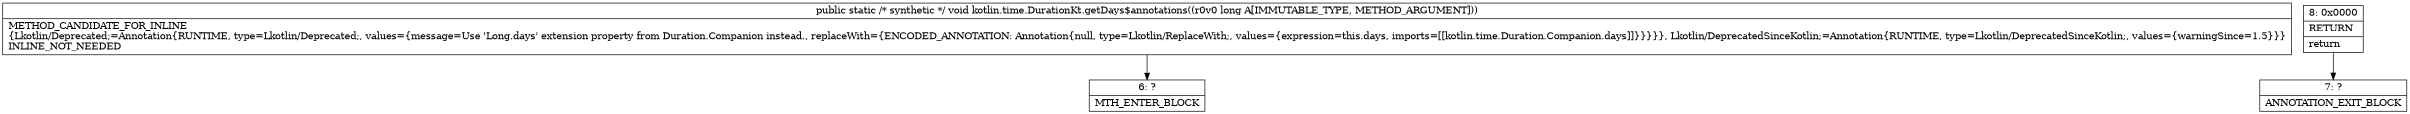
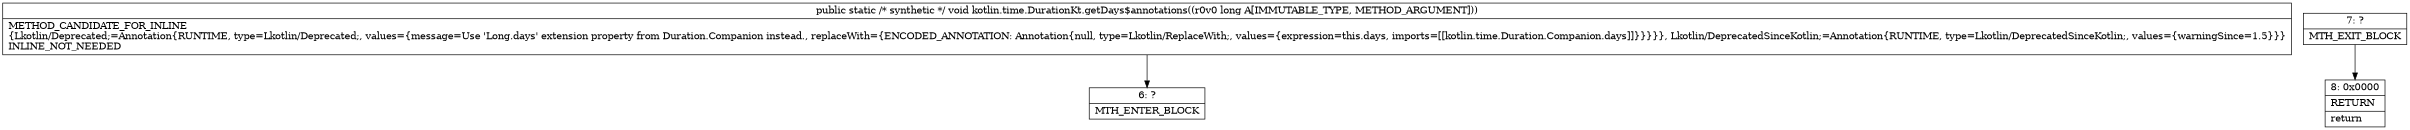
edge "8: 0x0000" -> "7: ?": reversed
node "7: ?": text "ANNOTATION_EXIT_BLOCK" -> "MTH_EXIT_BLOCK"
